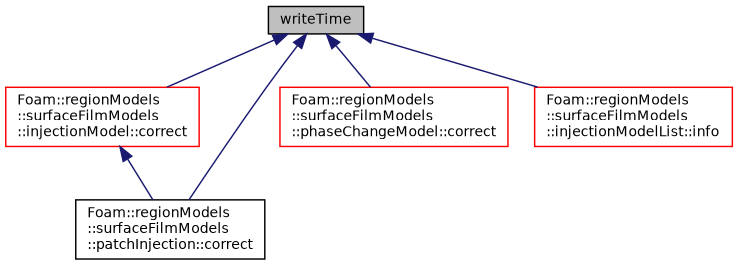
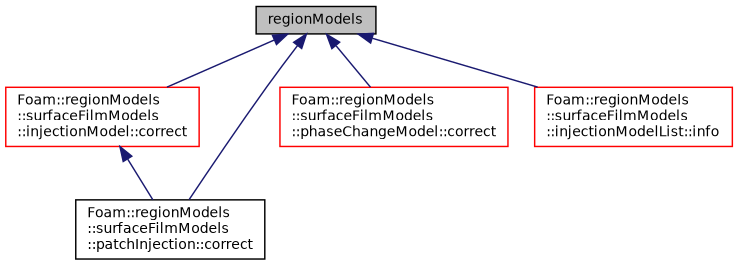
node "writeTime": label "writeTime" -> "regionModels"
